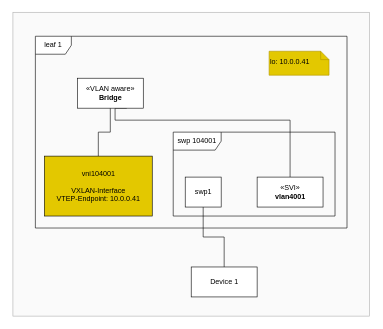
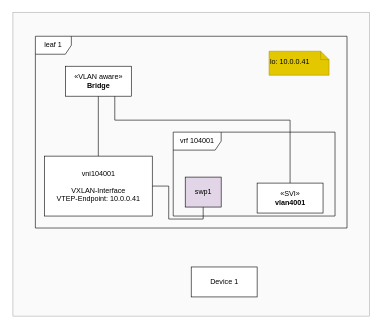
node "«VLAN aware» Bridge": moved (110, 93) -> (98, 81)
node "swp 104001": label "swp 104001" -> "vrf 104001"
node "vni104001 VXLAN-Interface VTEP-Endpoint: 10.0.0.41": fillcolor #e3c800 -> #ffffff
node "swp1": fillcolor #ffffff -> #e1d5e7
node "«SVI» vlan4001": moved (290, 192) -> (290, 198)
edge "swp1" -- "Device 1": now "swp1" -- "vni104001 VXLAN-Interface VTEP-Endpoint: 10.0.0.41"
